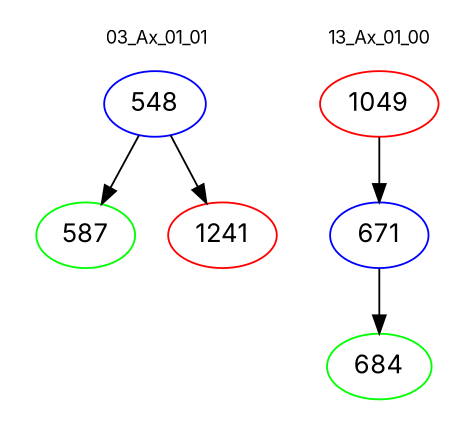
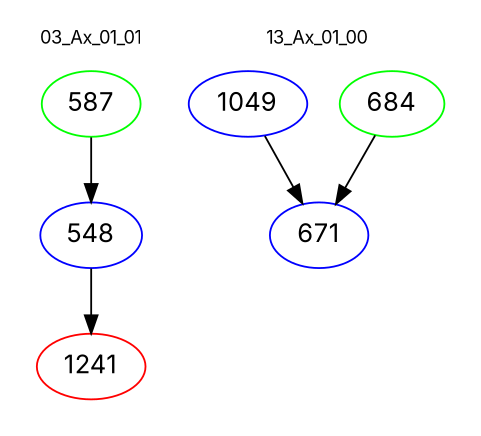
node "1049": color red -> blue
edge "548" -> "587": reversed
edge "671" -> "684": reversed
